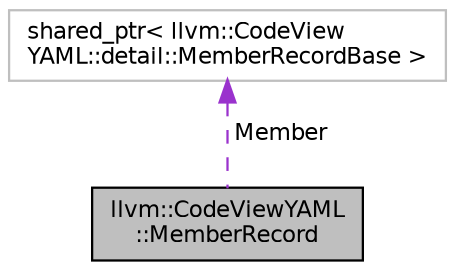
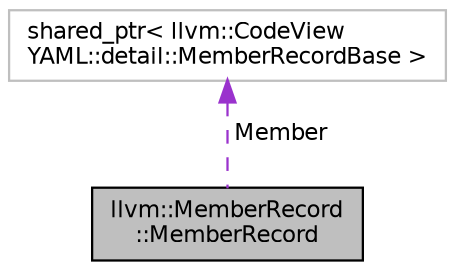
node "llvm::CodeViewYAML ::MemberRecord": label "llvm::CodeViewYAML ::MemberRecord" -> "llvm::MemberRecord ::MemberRecord"
